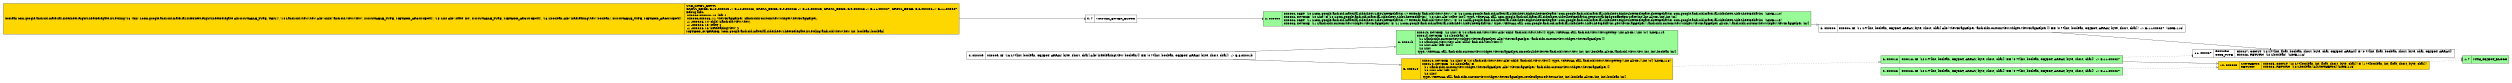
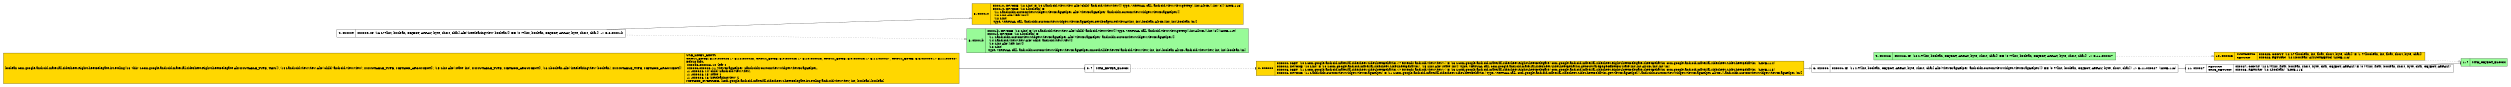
node "0: ?": text "VIRTUAL_ENTER_BLOCK" -> "MTH_ENTER_BLOCK"
edge "0: ?" -> "2: 0x0000": style solid -> dotted
node "2: 0x0000": fillcolor palegreen -> gold
edge "4: 0x000e" -> "8: 0x001b": style solid -> dotted
node "11: 0x0027": text "ORIG_TYPE" -> "ORIG_RETURN"
edge "11: 0x0027" -> "1: ?": style dotted -> solid
node "6: 0x0018": removed
edge "10: 0x0025" -> "1: ?": arrowhead tee -> onormal
